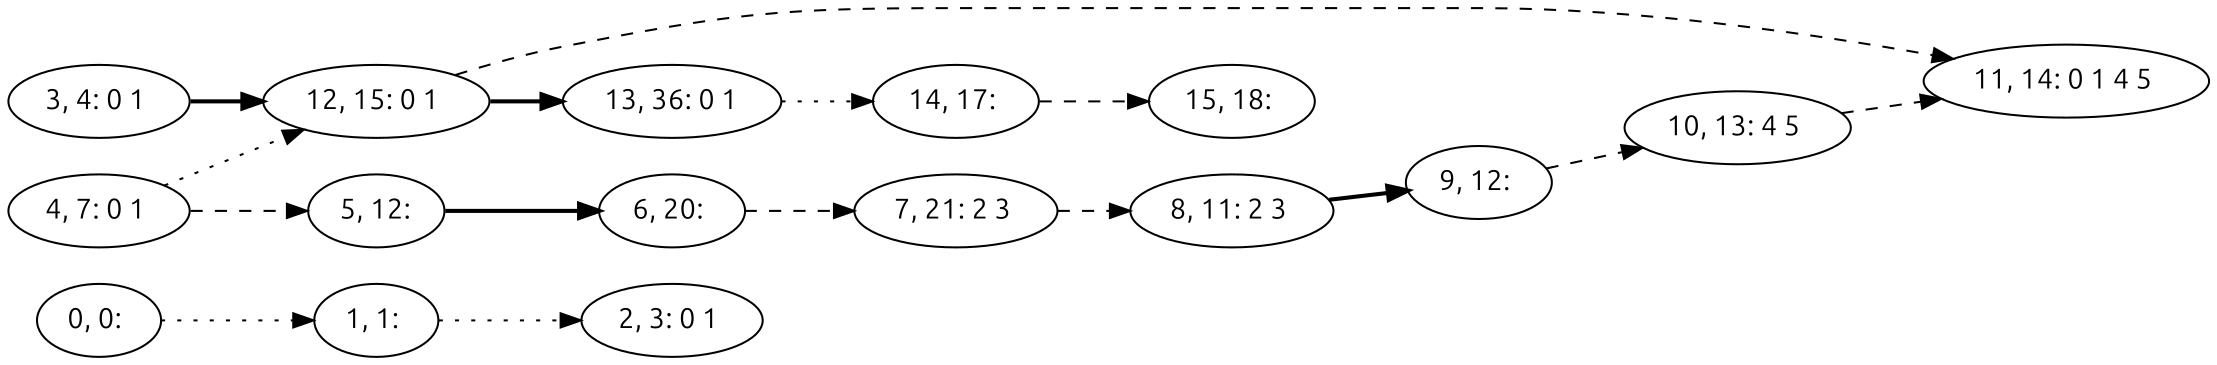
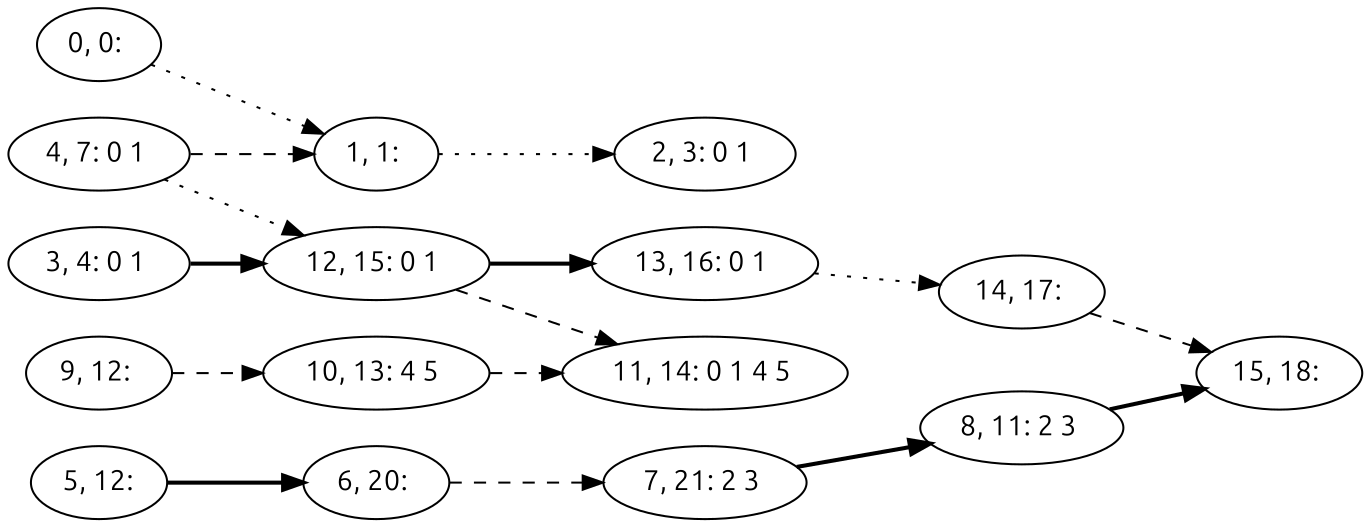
node "13, 36: 0 1": label "13, 36: 0 1" -> "13, 16: 0 1"
edge "8, 11: 2 3" -> "9, 12:": now "8, 11: 2 3" -> "15, 18:"
edge "4, 7: 0 1" -> "5, 12:": now "4, 7: 0 1" -> "1, 1:"
edge "7, 21: 2 3" -> "8, 11: 2 3": style dashed -> bold
